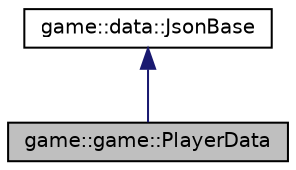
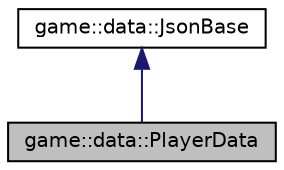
node "game::game::PlayerData": label "game::game::PlayerData" -> "game::data::PlayerData"
